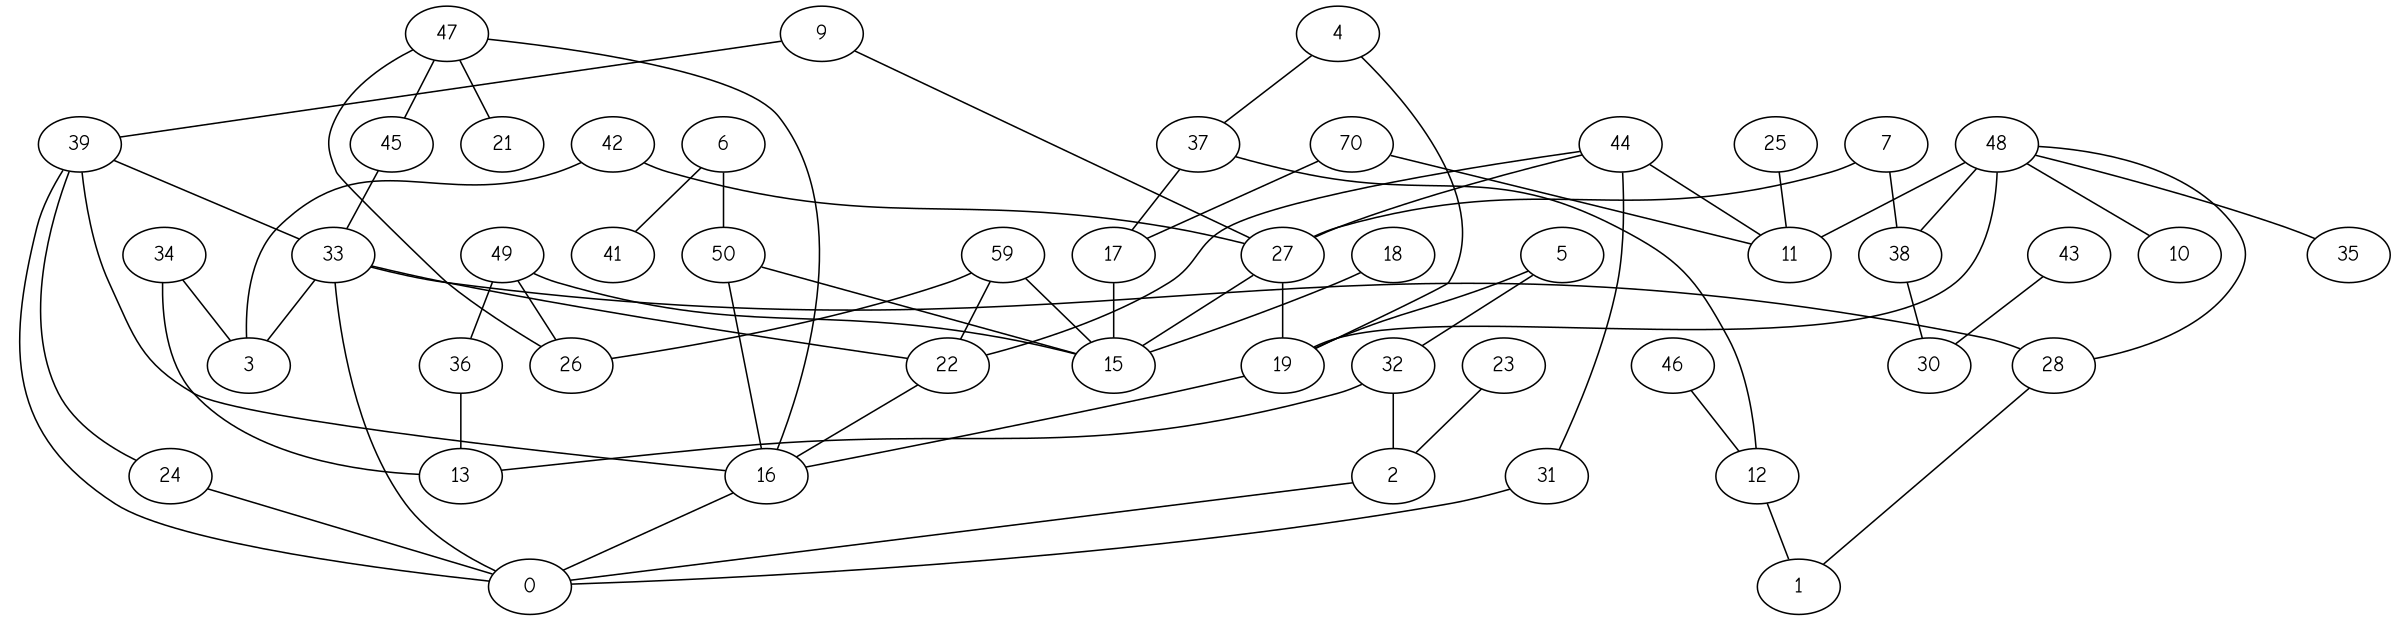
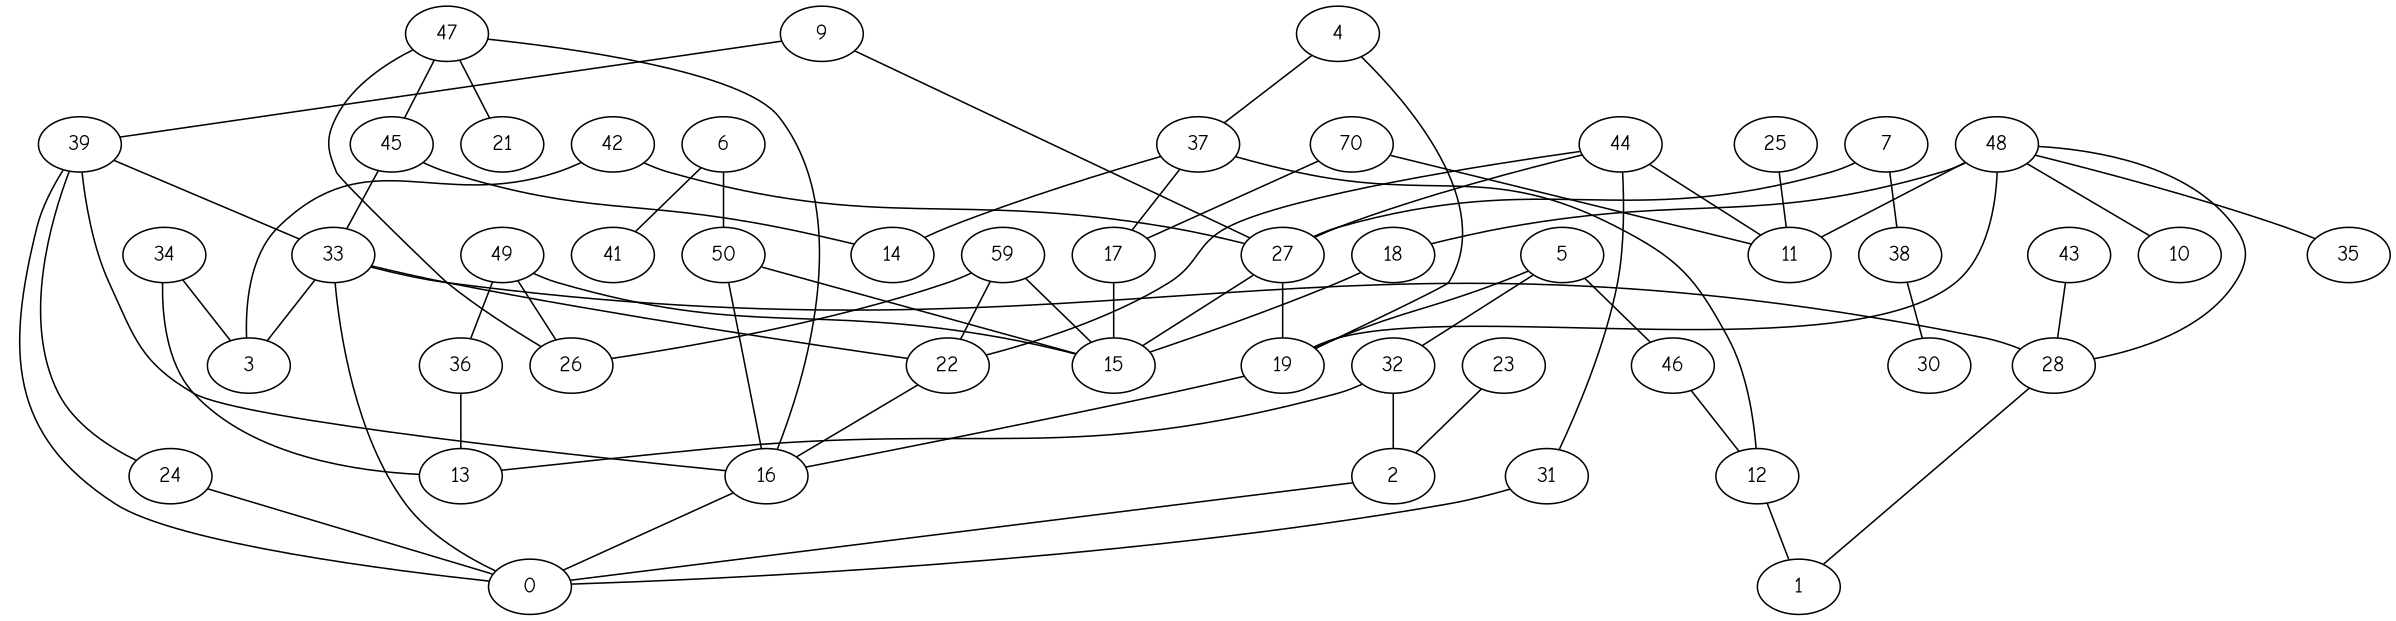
edge "48" -- "38": now "48" -- "18"
node "14": added
edge "43" -- "30": now "43" -- "28"
edge "5" -- "46": added
